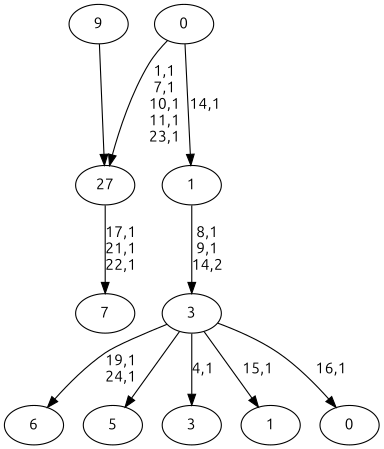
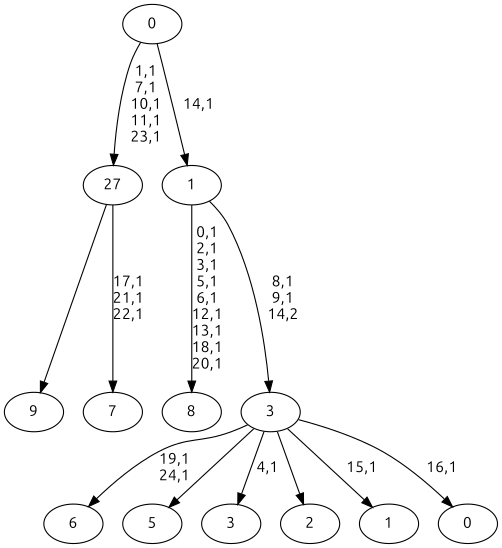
edge "9" -> "27": reversed
node "8": added
node "2": added
